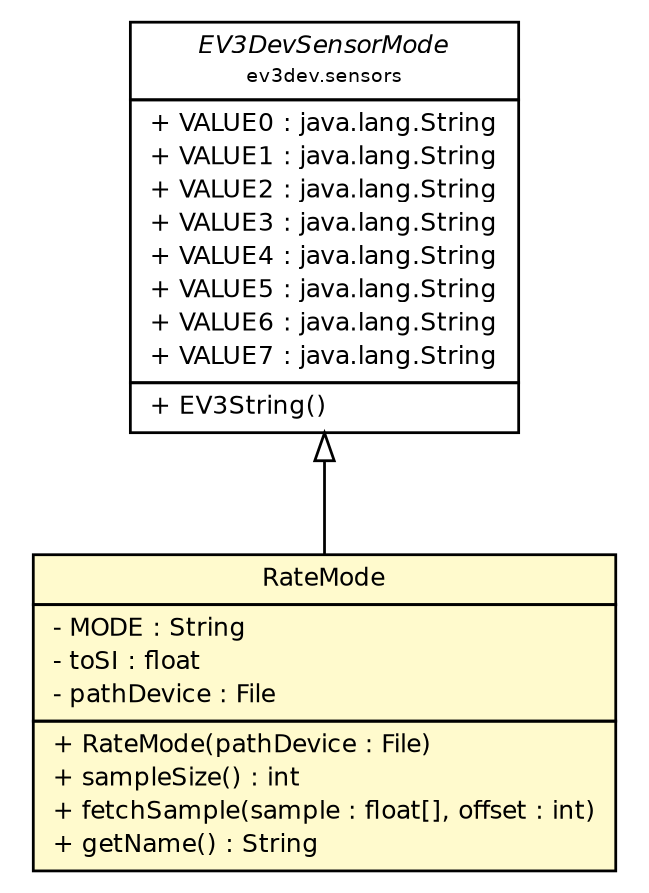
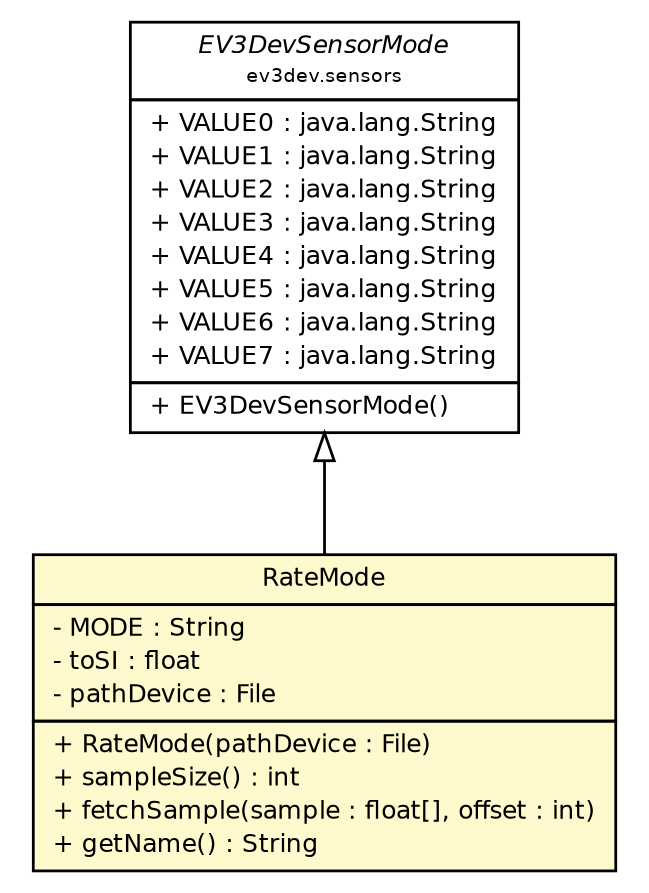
node "EV3DevSensorMode": text "+ EV3String()" -> "+ EV3DevSensorMode()"
